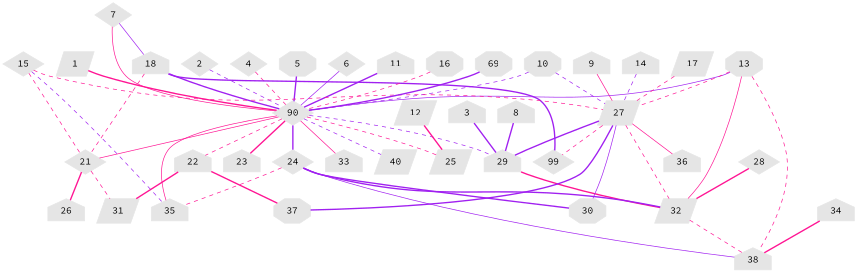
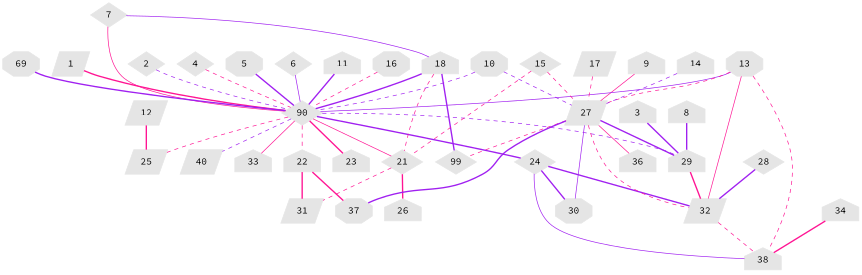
edge "28" -- "32": color deeppink -> purple
node "35": removed
